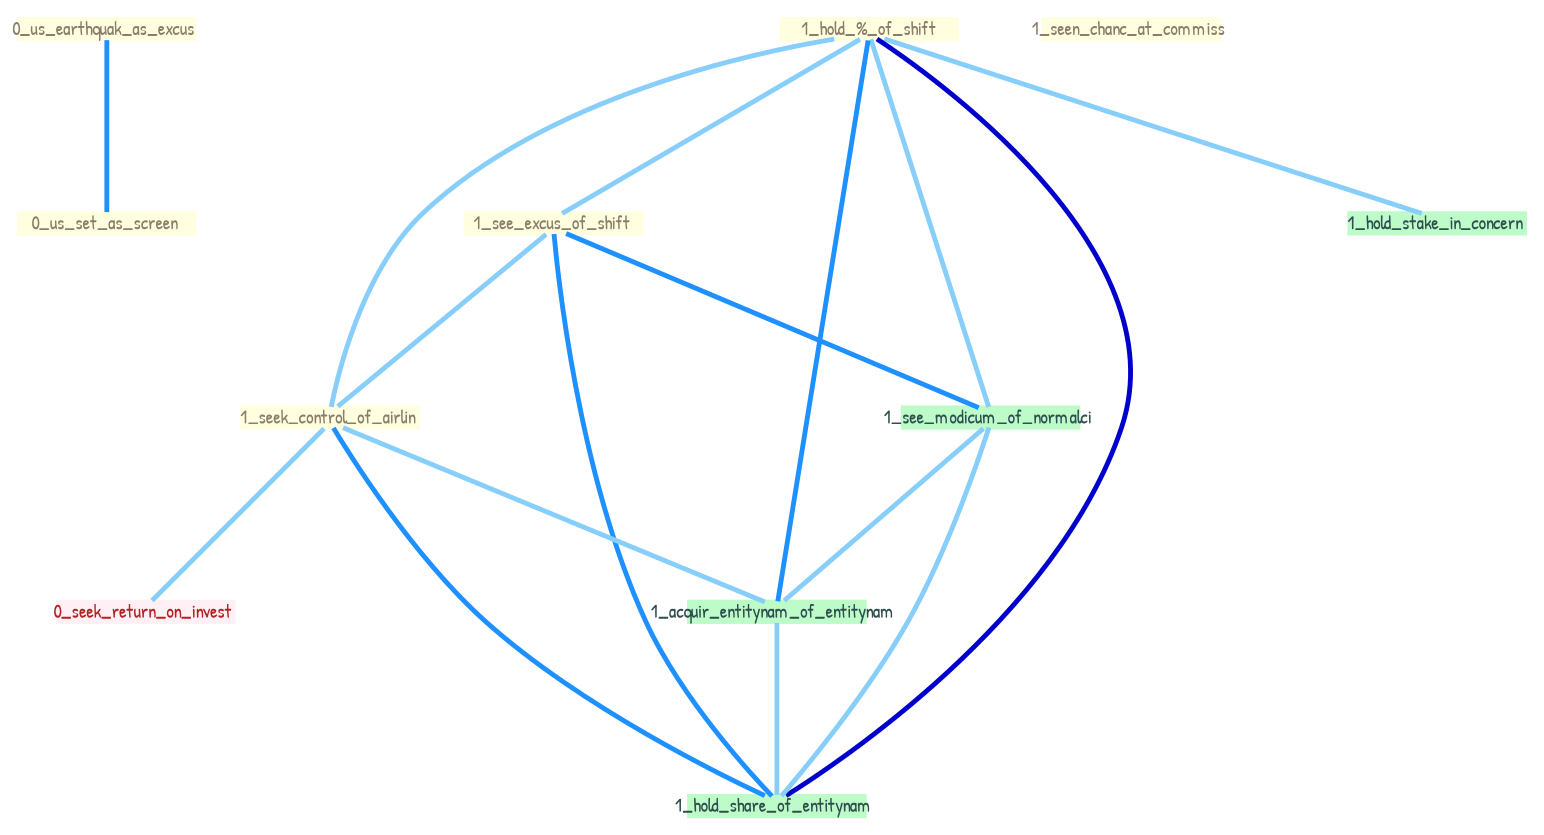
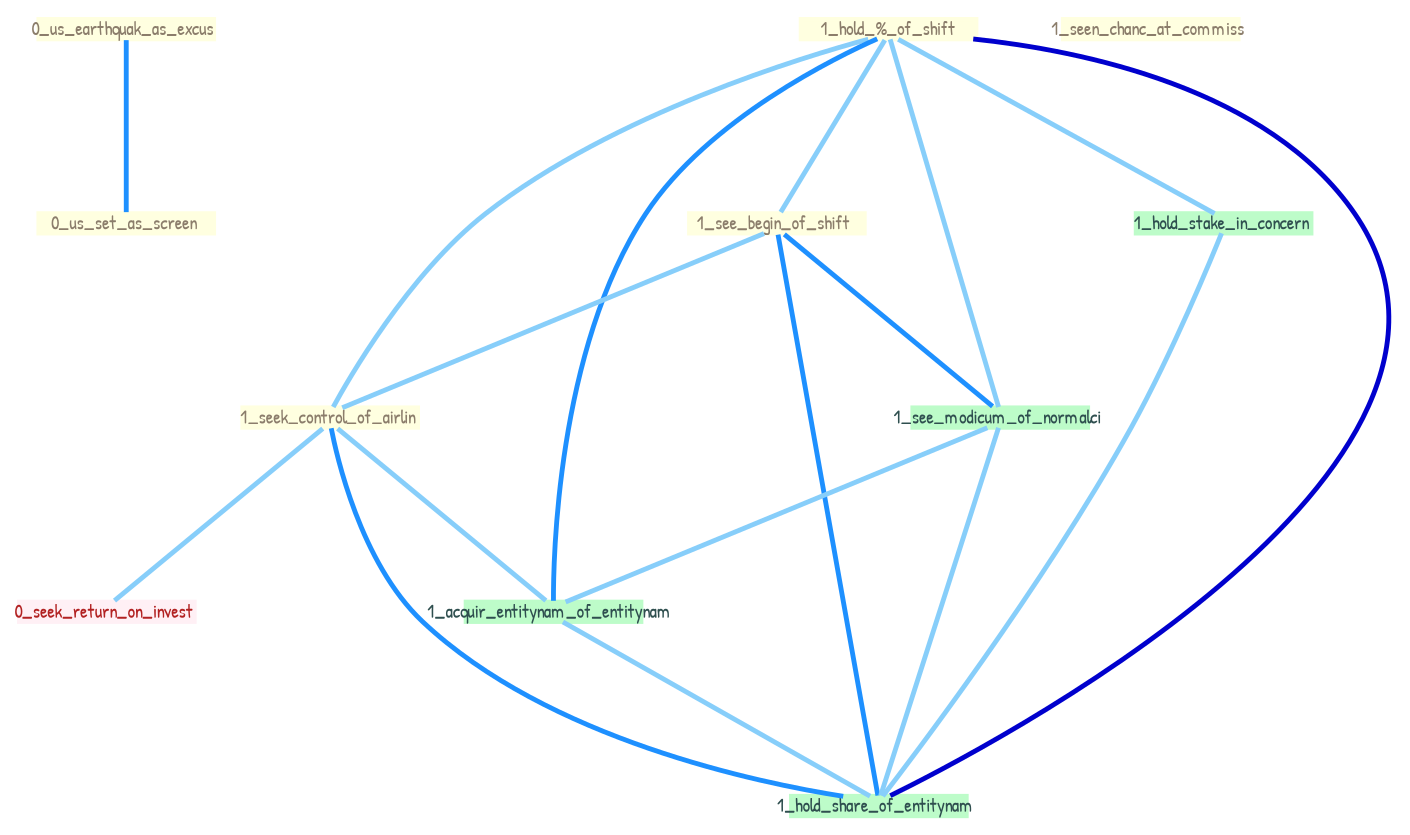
node "1_see_excus_of_shift": label "1_see_excus_of_shift" -> "1_see_begin_of_shift"
edge "1_hold_stake_in_concern" -- "1_hold_share_of_entitynam": added
